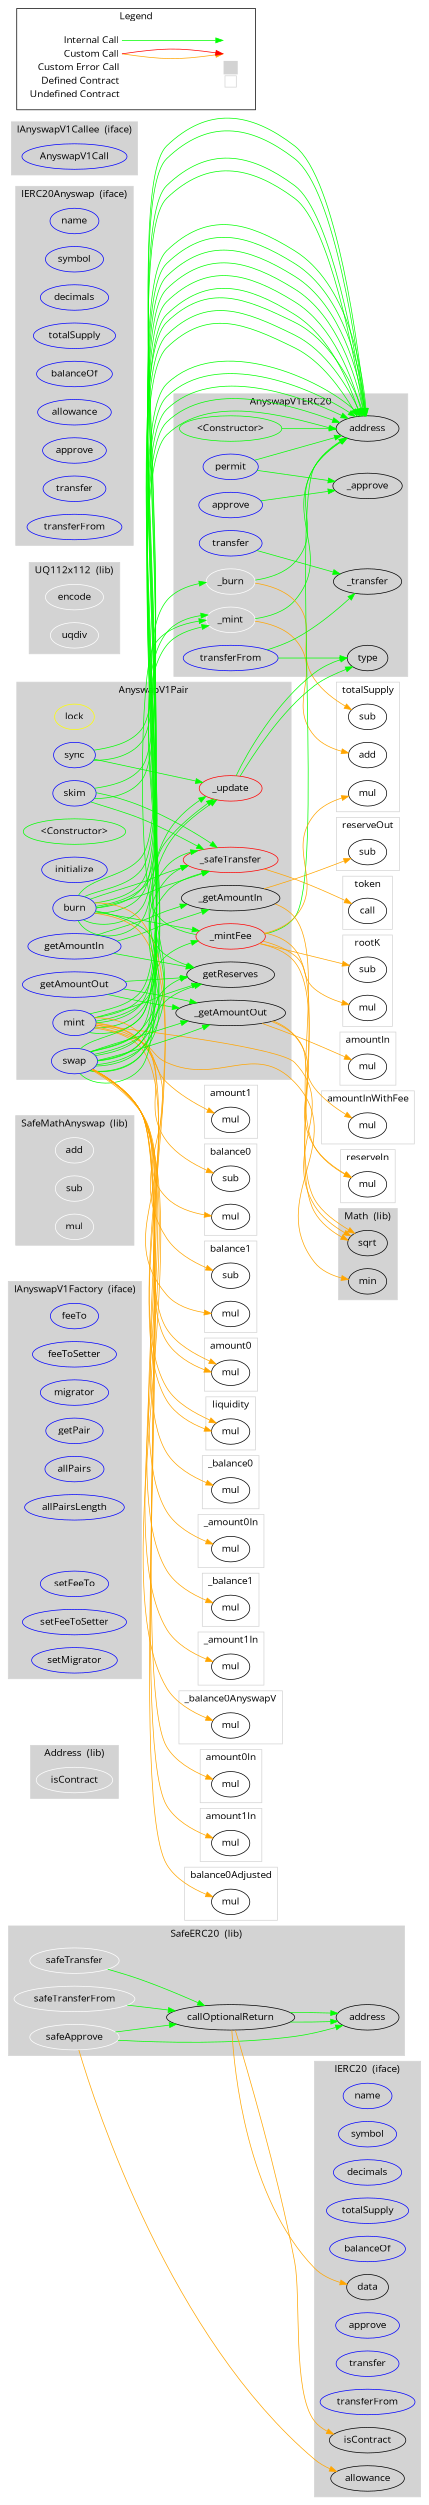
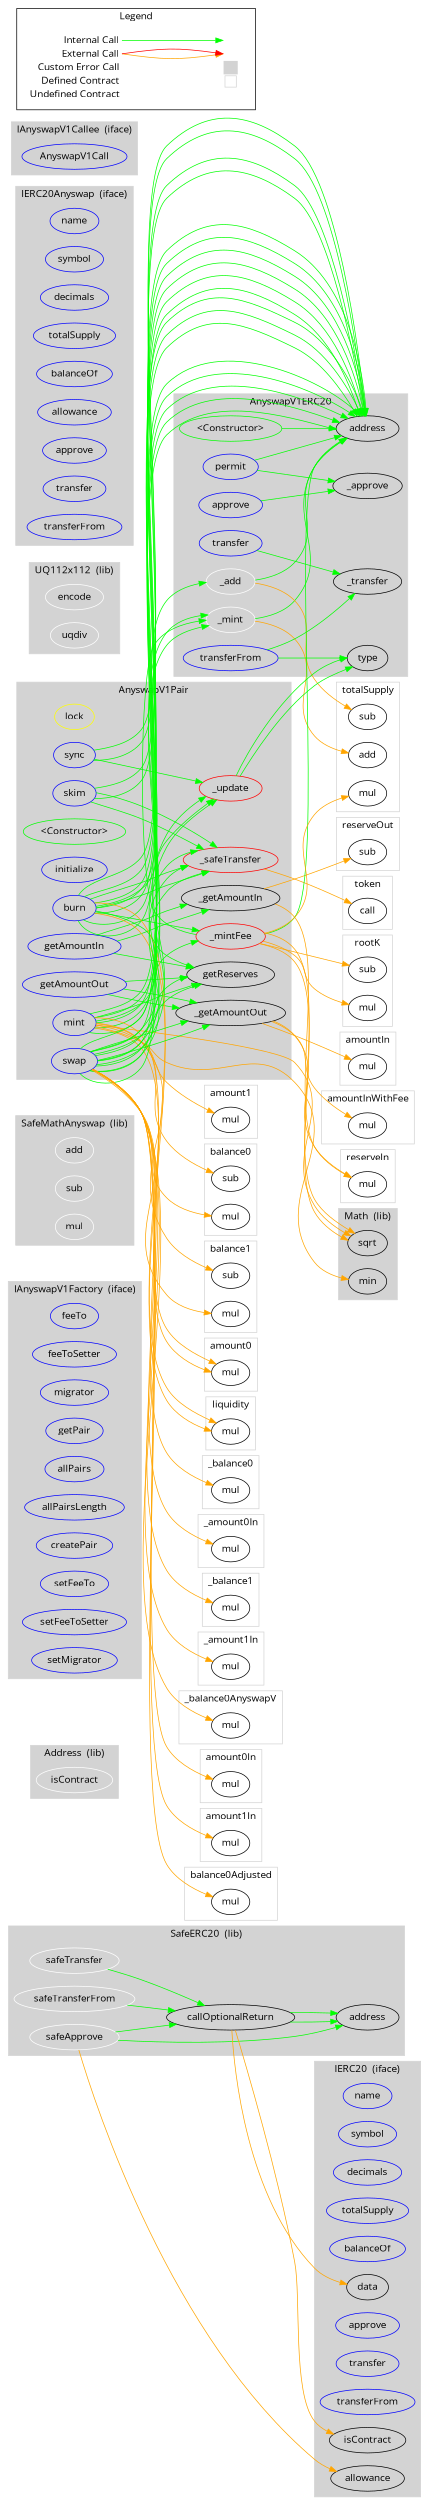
node "Internal Call": text "Custom Call" -> "External Call"
node "_burn": label "_burn" -> "_add"
node "createPair": added
